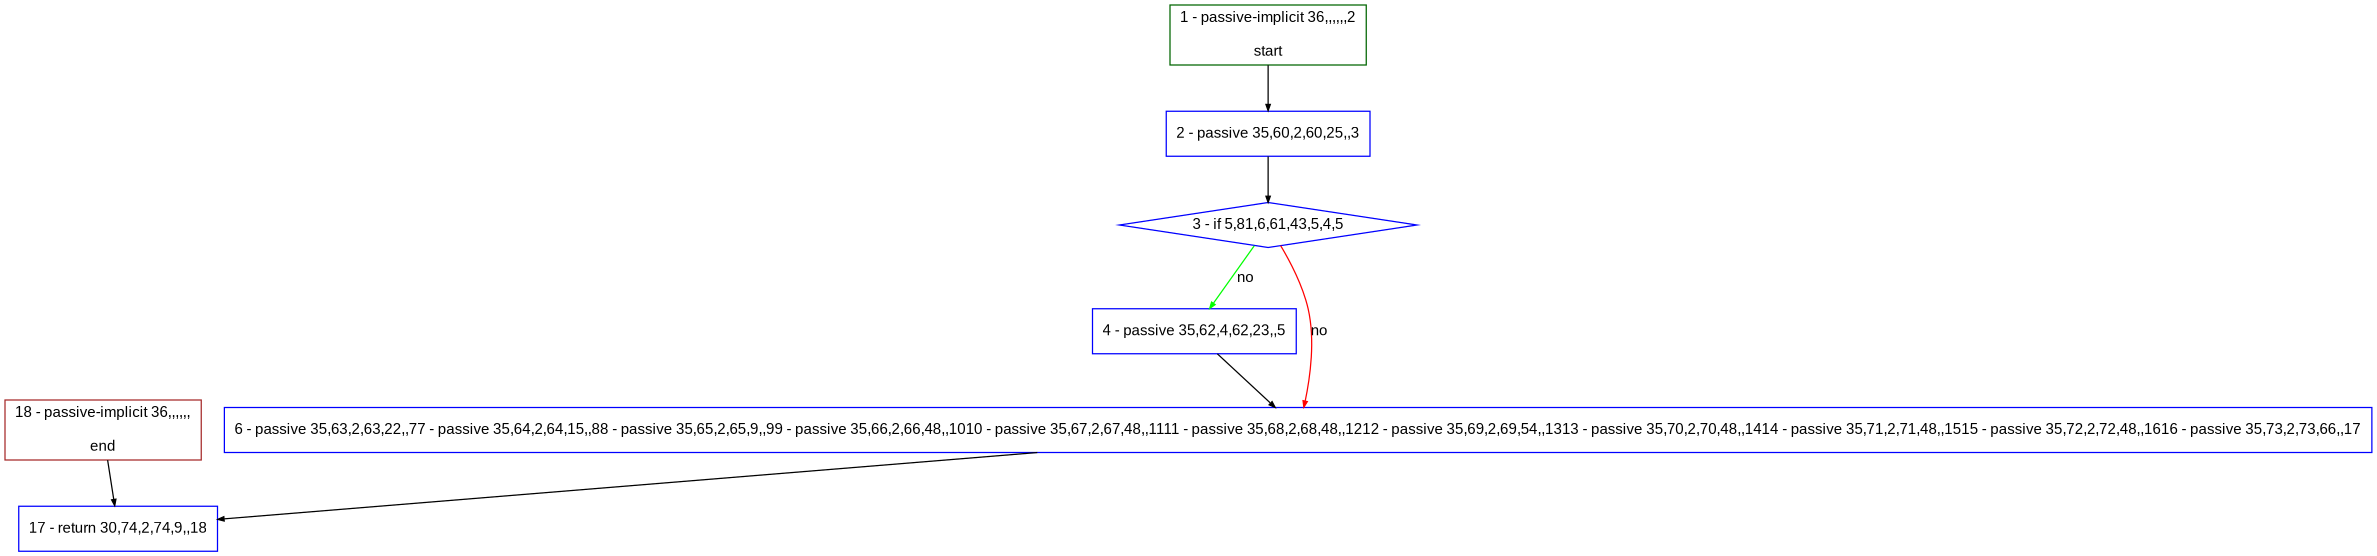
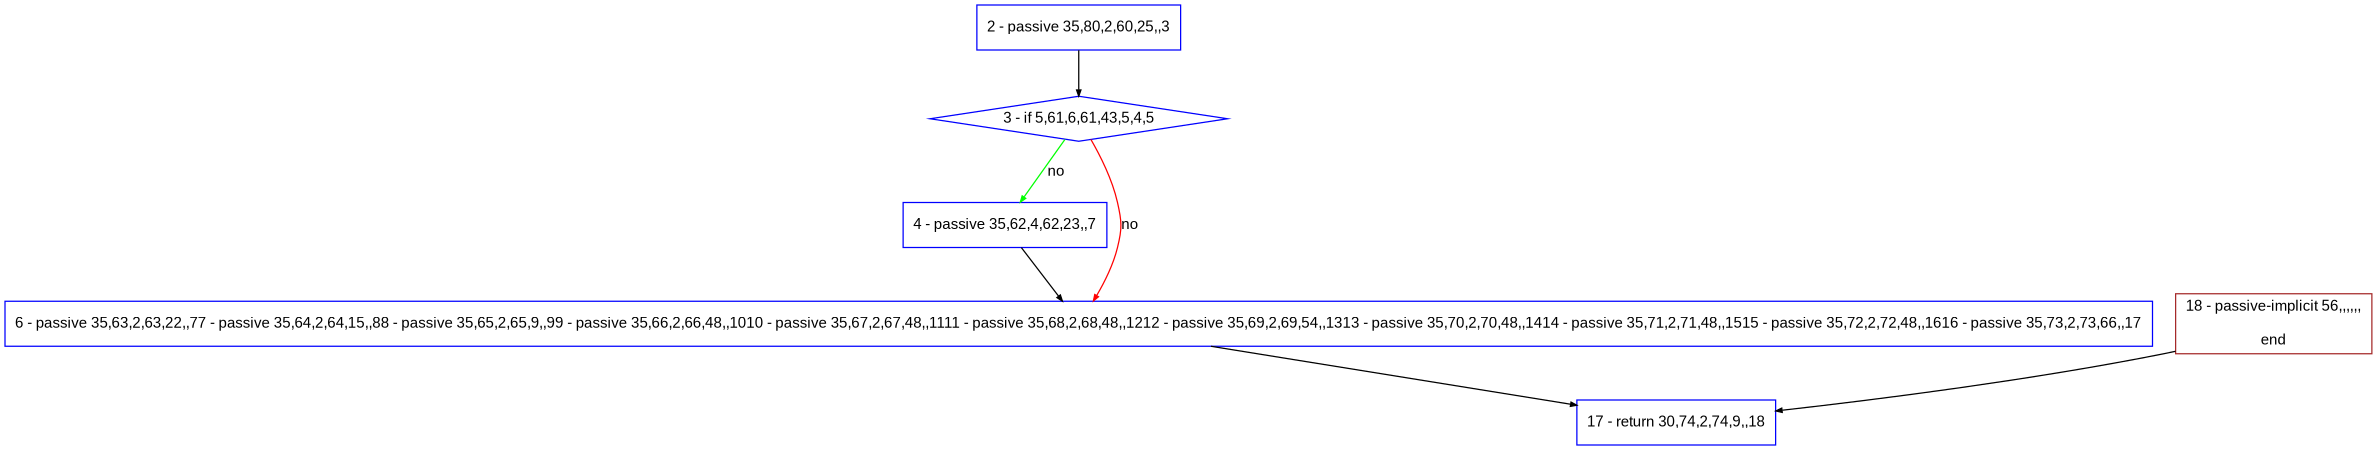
node "1 - passive-implicit 36,,,,,,2 start": removed
node "2 - passive 35,60,2,60,25,,3": label "2 - passive 35,60,2,60,25,,3" -> "2 - passive 35,80,2,60,25,,3"
node "3 - if 5,81,6,61,43,5,4,5": label "3 - if 5,81,6,61,43,5,4,5" -> "3 - if 5,61,6,61,43,5,4,5"
node "4 - passive 35,62,4,62,23,,5": label "4 - passive 35,62,4,62,23,,5" -> "4 - passive 35,62,4,62,23,,7"
node "18 - passive-implicit 36,,,,,, end": label "18 - passive-implicit 36,,,,,, end" -> "18 - passive-implicit 56,,,,,, end"
